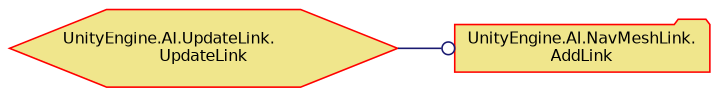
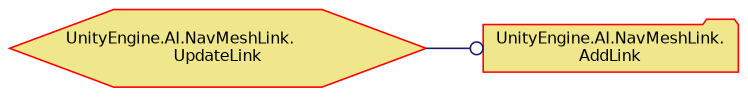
node "UnityEngine.AI.UpdateLink. UpdateLink": label "UnityEngine.AI.UpdateLink. UpdateLink" -> "UnityEngine.AI.NavMeshLink. UpdateLink"
